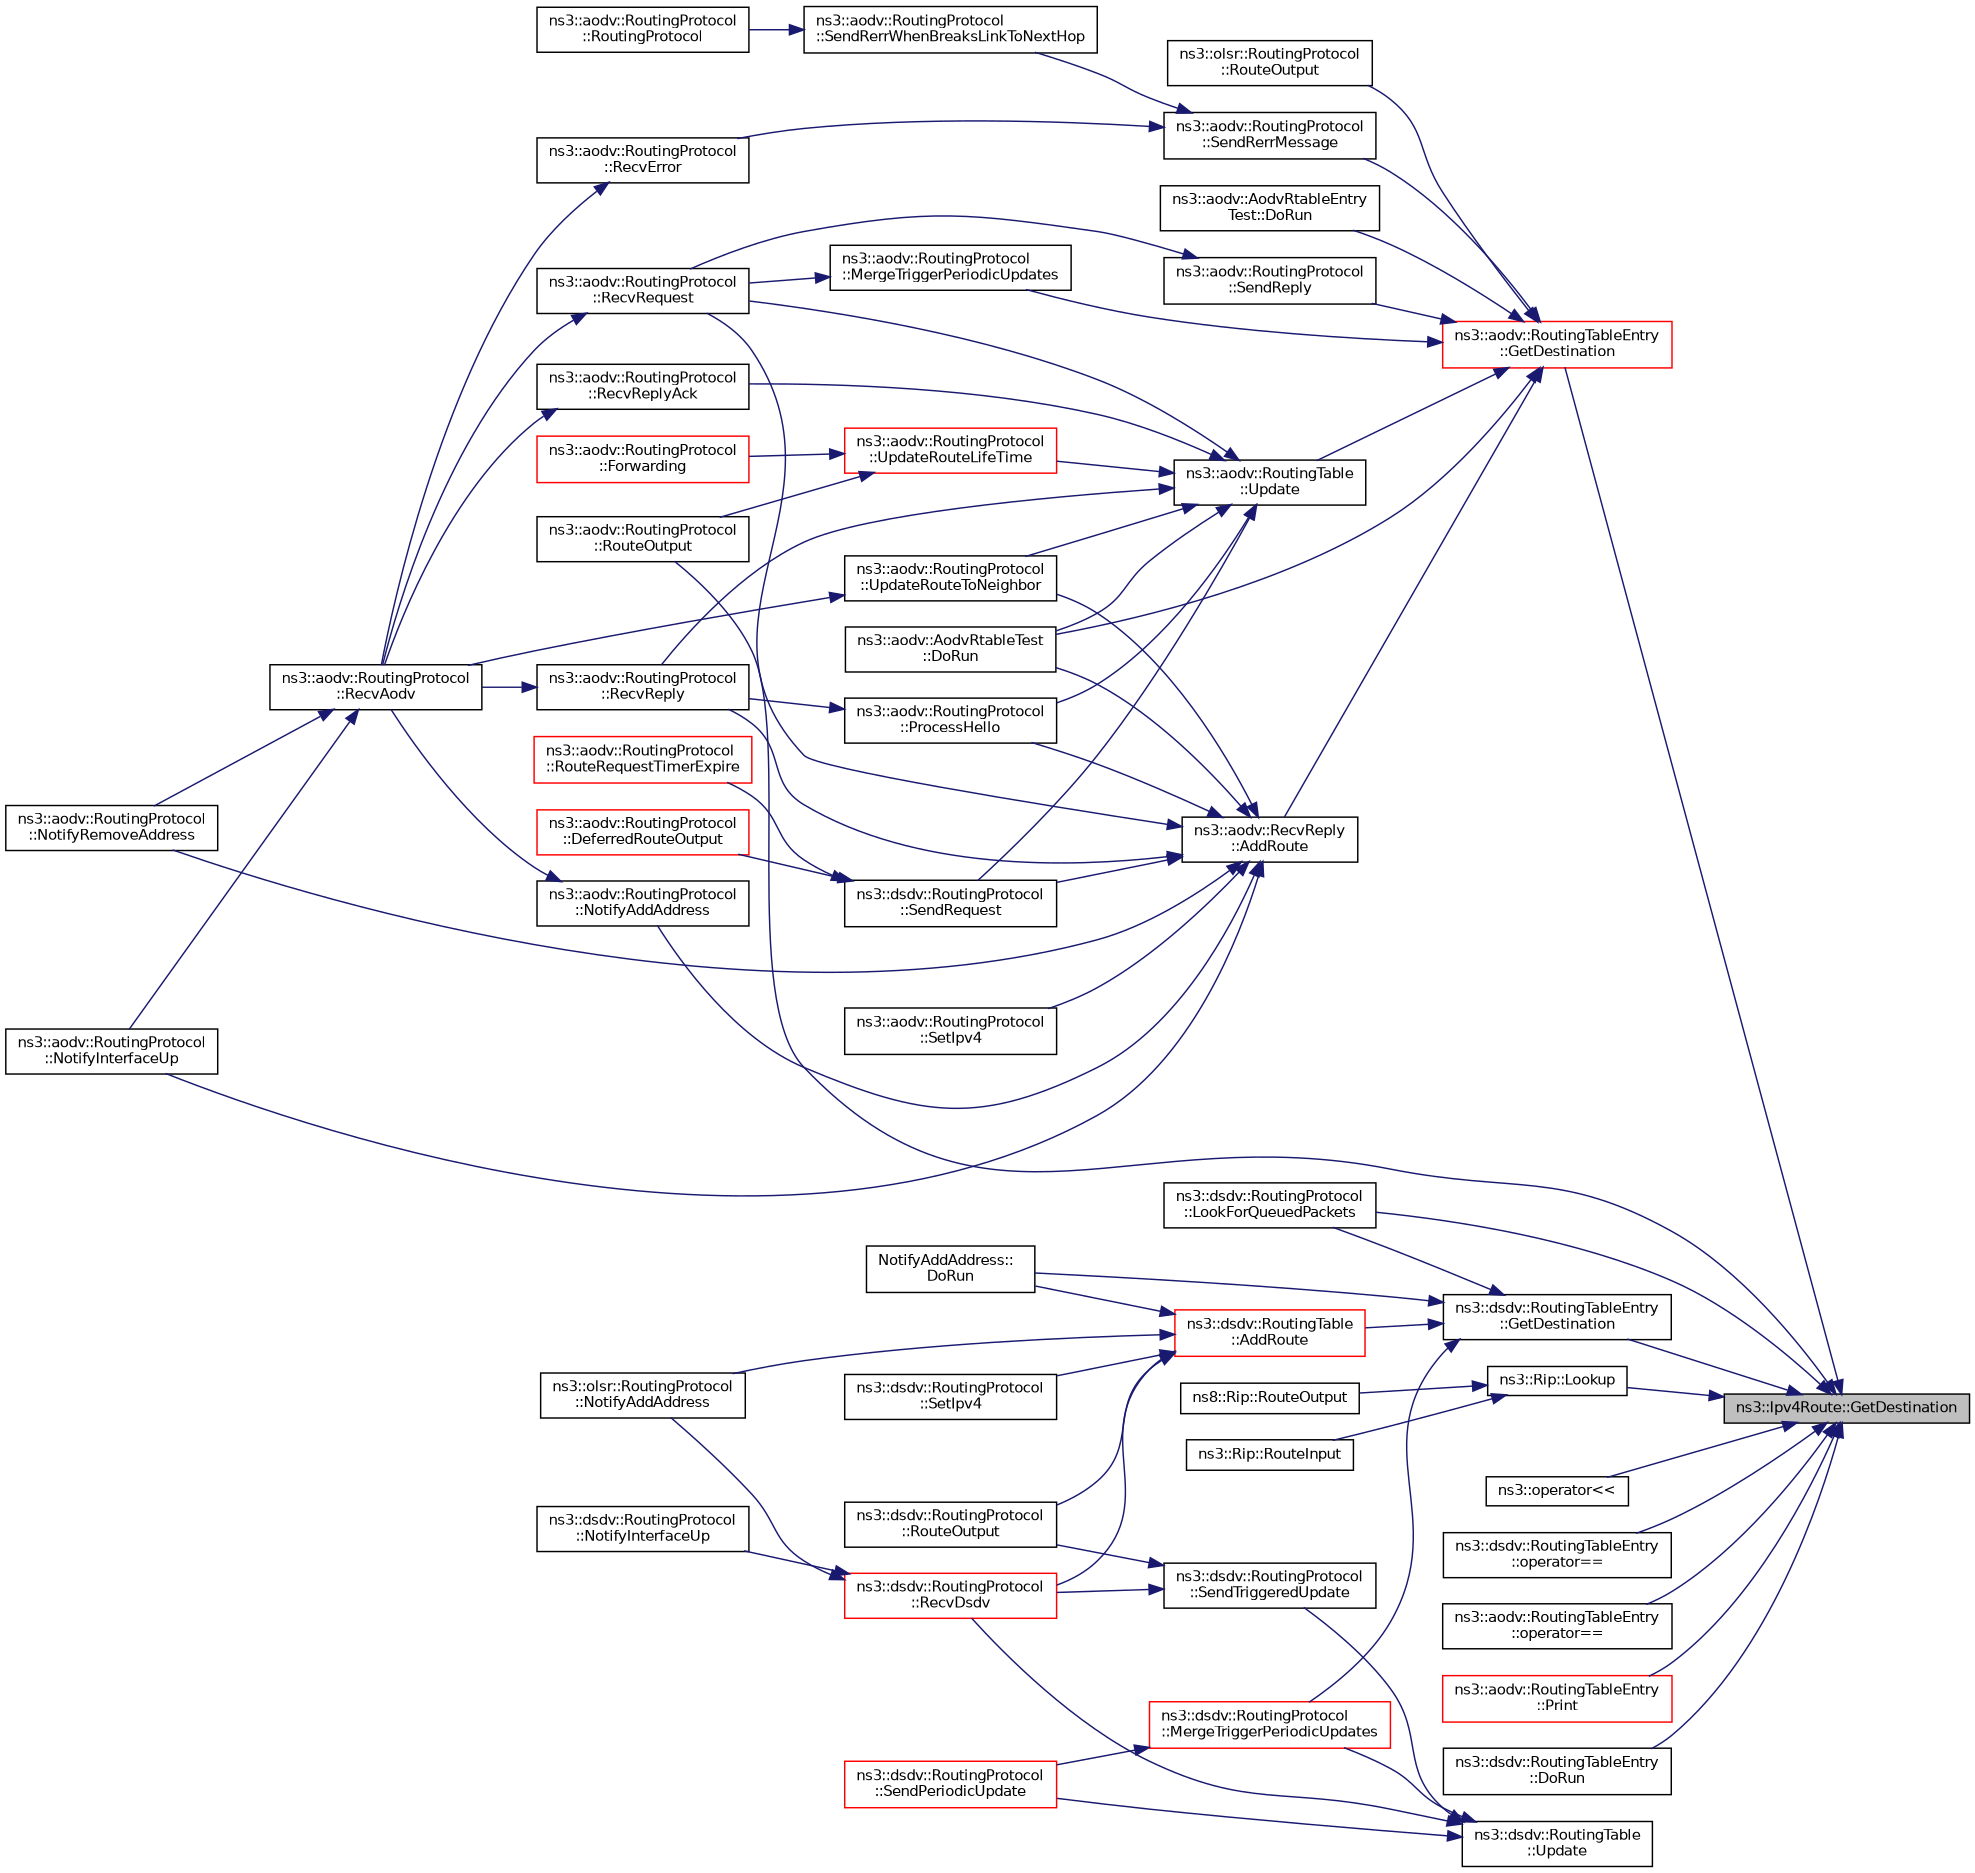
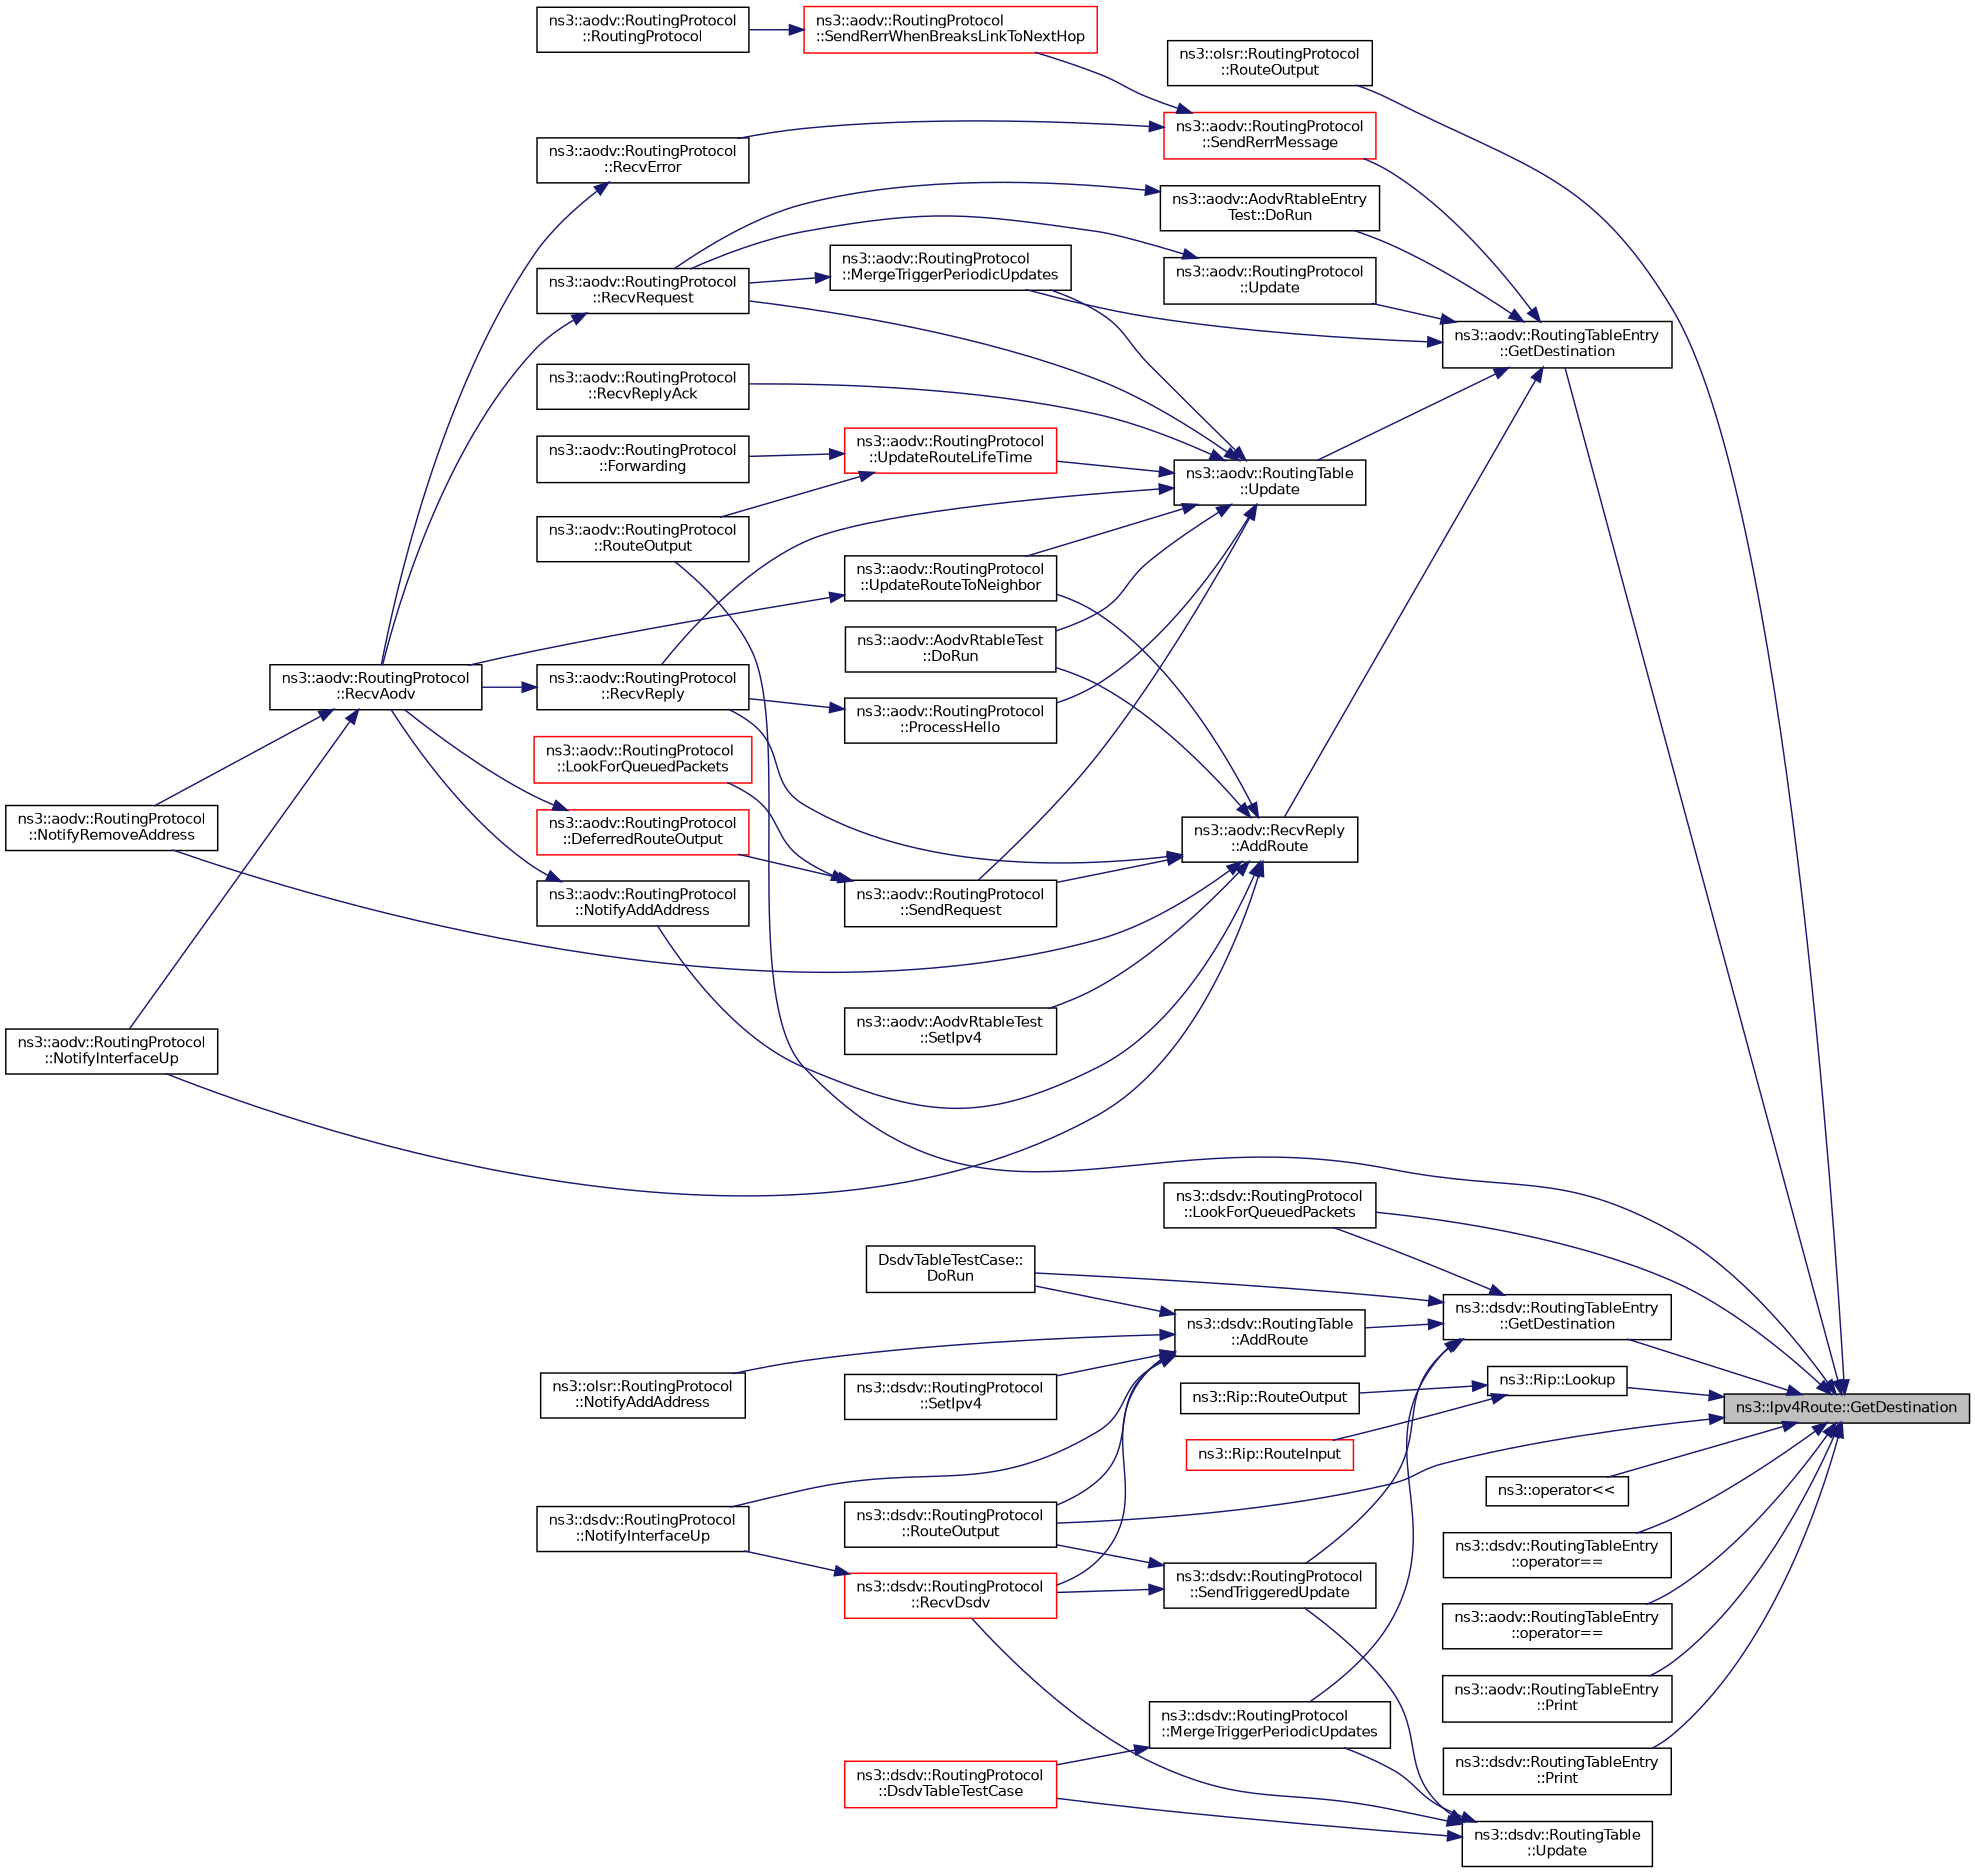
node "ns3::aodv::RoutingProtocol ::SendRerrWhenBreaksLinkToNextHop": color black -> red
node "ns3::aodv::RoutingProtocol ::SendRerrMessage": color black -> red
edge "ns3::olsr::RoutingProtocol ::RouteOutput" -> "ns3::aodv::RoutingTableEntry ::GetDestination": now "ns3::olsr::RoutingProtocol ::RouteOutput" -> "ns3::Ipv4Route::GetDestination"
node "ns3::aodv::RoutingProtocol ::SendReply": label "ns3::aodv::RoutingProtocol ::SendReply" -> "ns3::aodv::RoutingProtocol ::Update"
node "ns3::aodv::RoutingTableEntry ::GetDestination": color red -> black
edge "ns3::aodv::RoutingProtocol ::MergeTriggerPeriodicUpdates" -> "ns3::aodv::RoutingTable ::Update": added
node "ns3::aodv::RoutingProtocol ::Forwarding": color red -> black
edge "ns3::aodv::RoutingProtocol ::RecvAodv" -> "ns3::aodv::RoutingProtocol ::RecvReplyAck": now "ns3::aodv::RoutingProtocol ::RecvAodv" -> "ns3::aodv::RoutingProtocol ::DeferredRouteOutput"
edge "ns3::aodv::AodvRtableTest ::DoRun" -> "ns3::aodv::RoutingTableEntry ::GetDestination": removed
edge "ns3::aodv::RoutingProtocol ::RecvRequest" -> "ns3::aodv::RecvReply ::AddRoute": now "ns3::aodv::RoutingProtocol ::RecvRequest" -> "ns3::aodv::AodvRtableEntry Test::DoRun"
node "ns3::aodv::RoutingProtocol ::RouteRequestTimerExpire": label "ns3::aodv::RoutingProtocol ::RouteRequestTimerExpire" -> "ns3::aodv::RoutingProtocol ::LookForQueuedPackets"
edge "ns3::aodv::RoutingProtocol ::ProcessHello" -> "ns3::aodv::RecvReply ::AddRoute": removed
node "ns3::dsdv::RoutingProtocol ::SendRequest": label "ns3::dsdv::RoutingProtocol ::SendRequest" -> "ns3::aodv::RoutingProtocol ::SendRequest"
node "ns3::aodv::RoutingProtocol ::SetIpv4": label "ns3::aodv::RoutingProtocol ::SetIpv4" -> "ns3::aodv::AodvRtableTest ::SetIpv4"
node "NotifyAddAddress:: DoRun": label "NotifyAddAddress:: DoRun" -> "DsdvTableTestCase:: DoRun"
node "ns3::dsdv::RoutingTable ::AddRoute": color red -> black
node "ns8::Rip::RouteOutput": label "ns8::Rip::RouteOutput" -> "ns3::Rip::RouteOutput"
node "ns3::Rip::RouteInput": color black -> red
edge "ns3::dsdv::RoutingProtocol ::NotifyInterfaceUp" -> "ns3::dsdv::RoutingTable ::AddRoute": added
edge "ns3::dsdv::RoutingProtocol ::RouteOutput" -> "ns3::Ipv4Route::GetDestination": added
edge "ns3::olsr::RoutingProtocol ::NotifyAddAddress" -> "ns3::dsdv::RoutingProtocol ::RecvDsdv": removed
edge "ns3::dsdv::RoutingProtocol ::SendTriggeredUpdate" -> "ns3::dsdv::RoutingTableEntry ::GetDestination": added
node "ns3::aodv::RoutingTableEntry ::Print": color red -> black
node "ns3::dsdv::RoutingProtocol ::MergeTriggerPeriodicUpdates": color red -> black
node "ns3::dsdv::RoutingTableEntry ::DoRun": label "ns3::dsdv::RoutingTableEntry ::DoRun" -> "ns3::dsdv::RoutingTableEntry ::Print"
node "ns3::dsdv::RoutingProtocol ::SendPeriodicUpdate": label "ns3::dsdv::RoutingProtocol ::SendPeriodicUpdate" -> "ns3::dsdv::RoutingProtocol ::DsdvTableTestCase"
